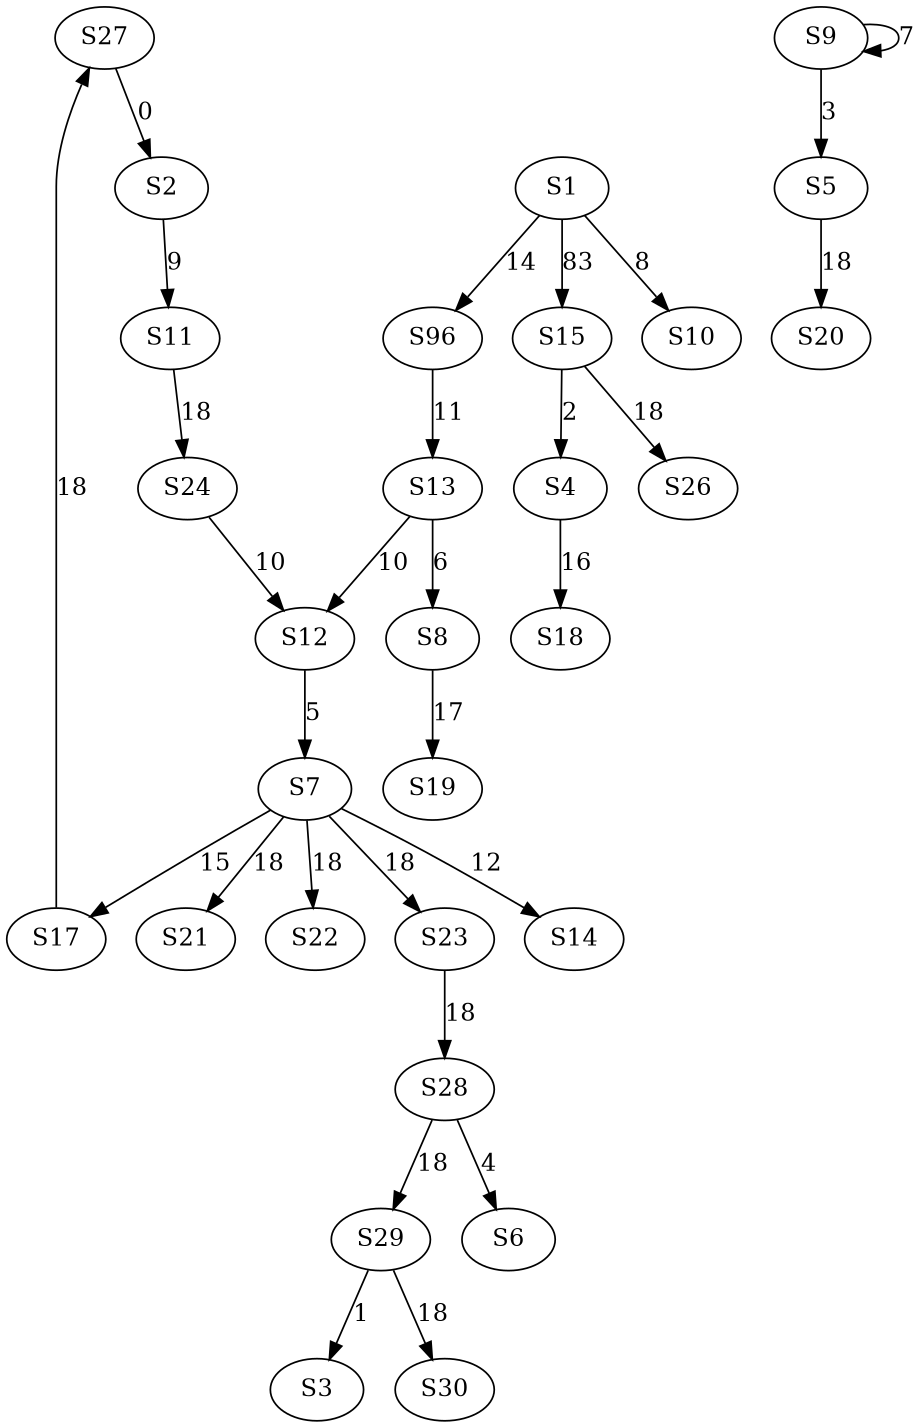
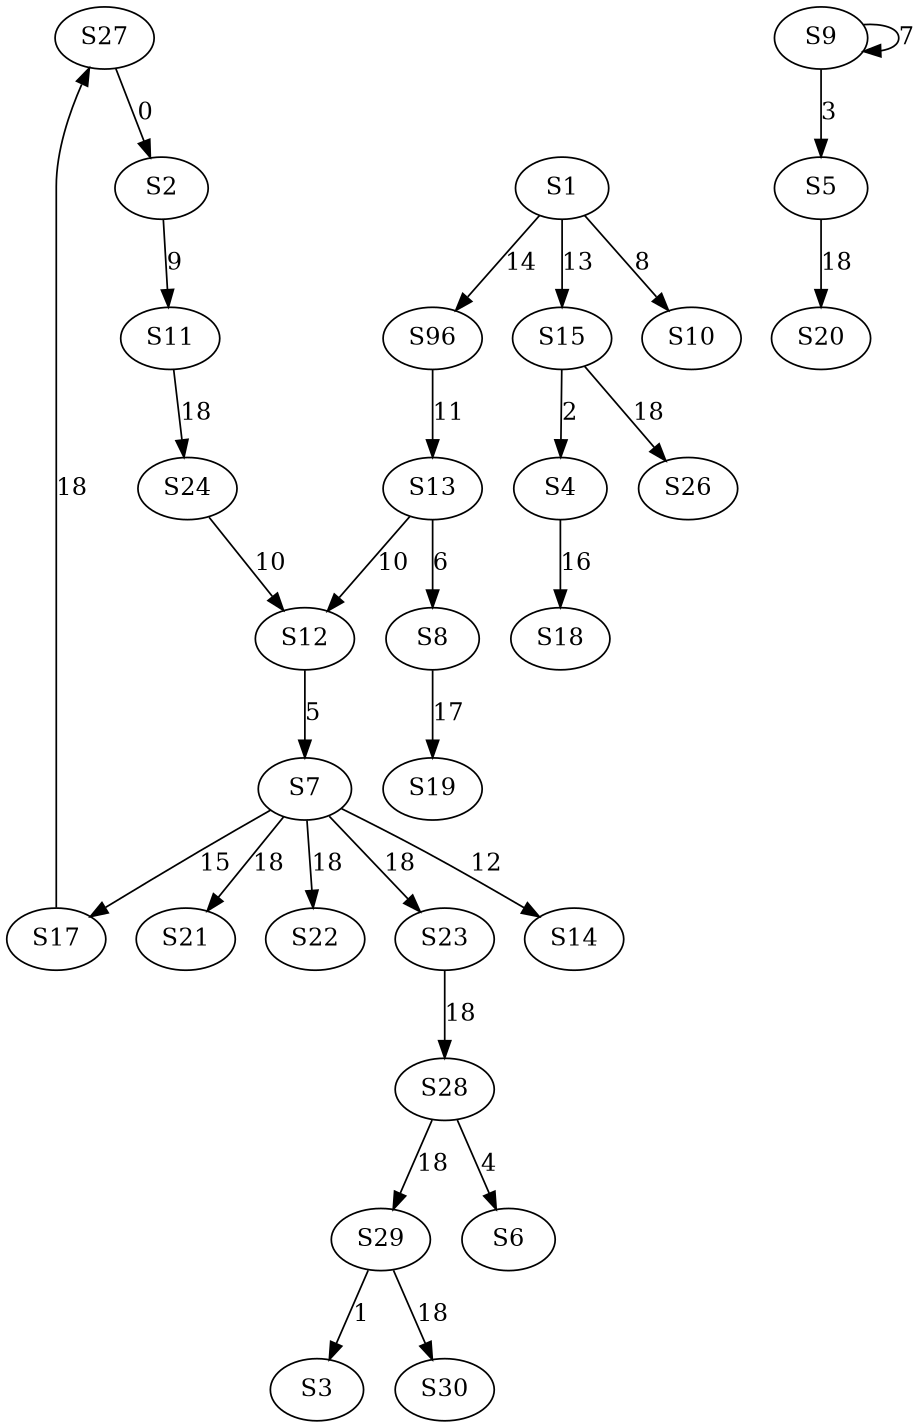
edge "S1" -> "S15": label "83" -> "13"
